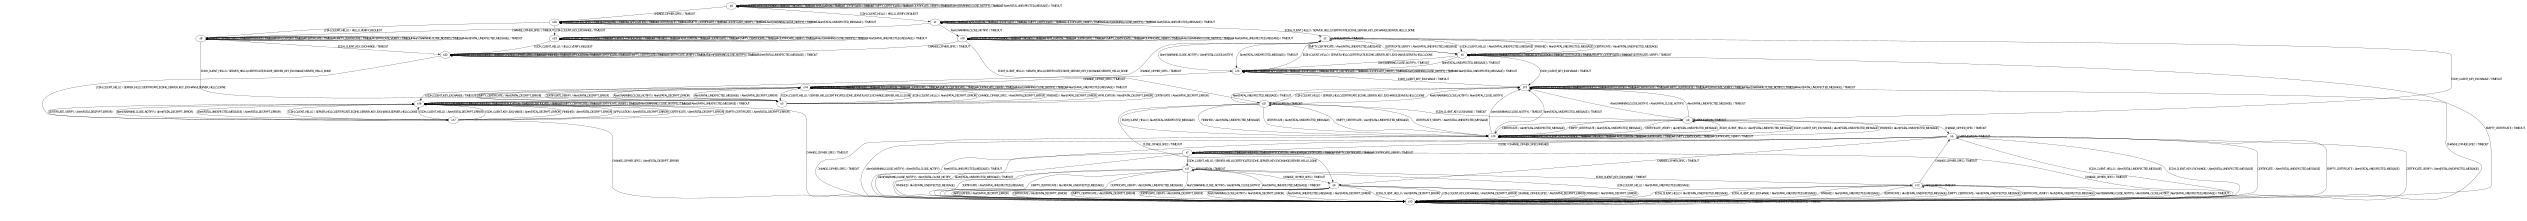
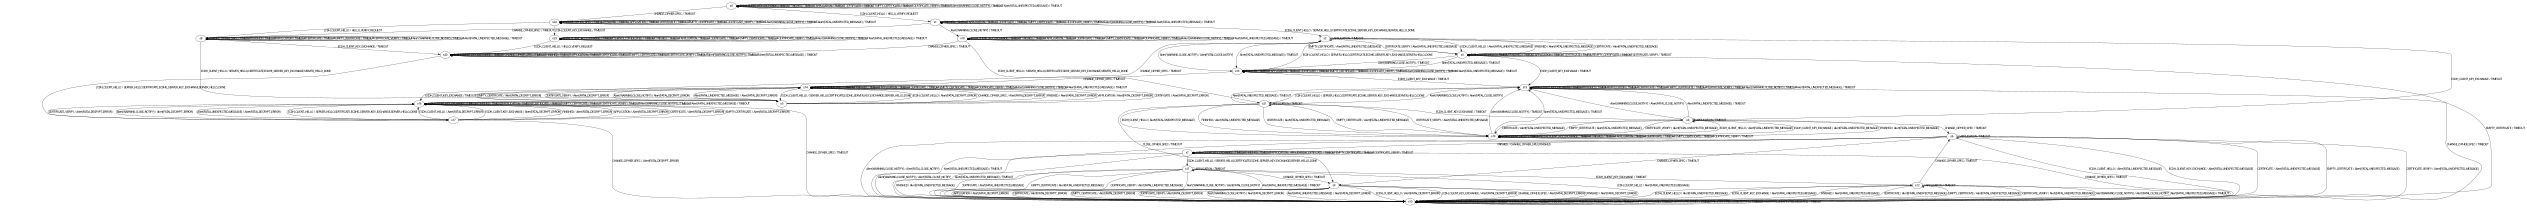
edge "s6" -> "s7": label "CLOSE / CHANGE_CIPHER_SPEC,FINISHED" -> "FINISHED / CHANGE_CIPHER_SPEC,FINISHED"
edge "s19" -> "s10": removed, label "CHANGE_CIPHER_SPEC / TIMEOUT"
